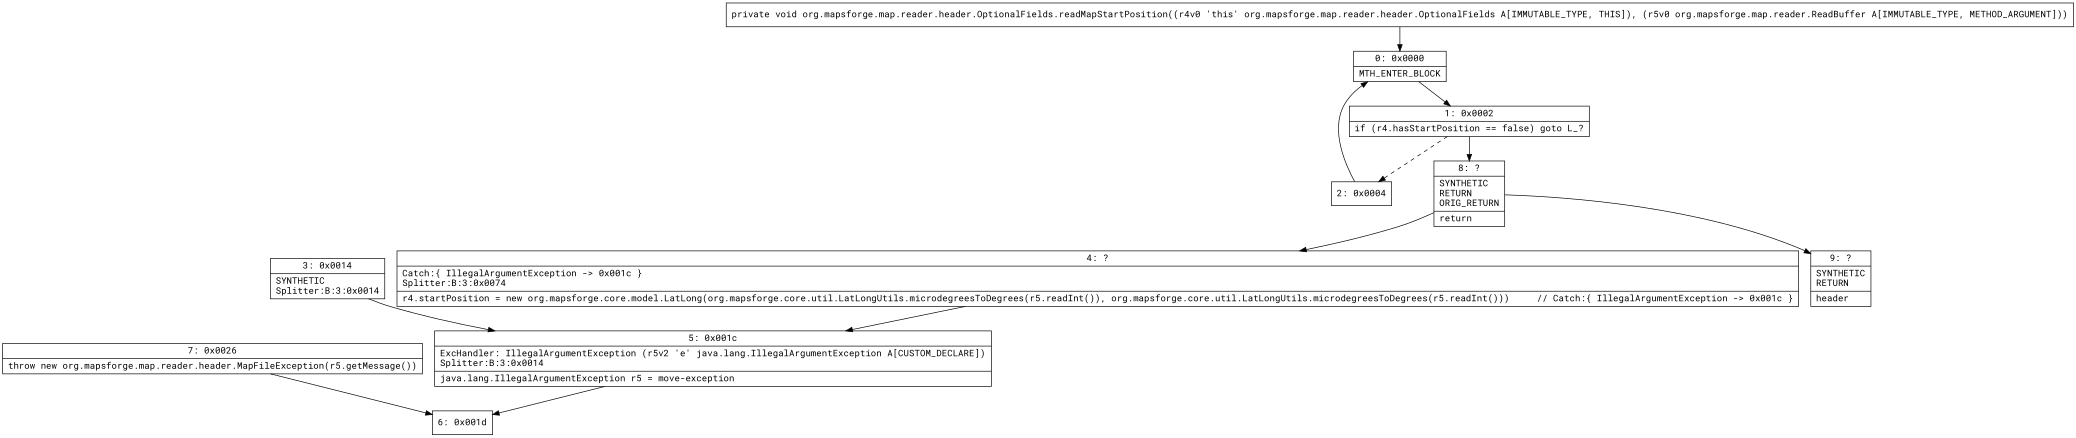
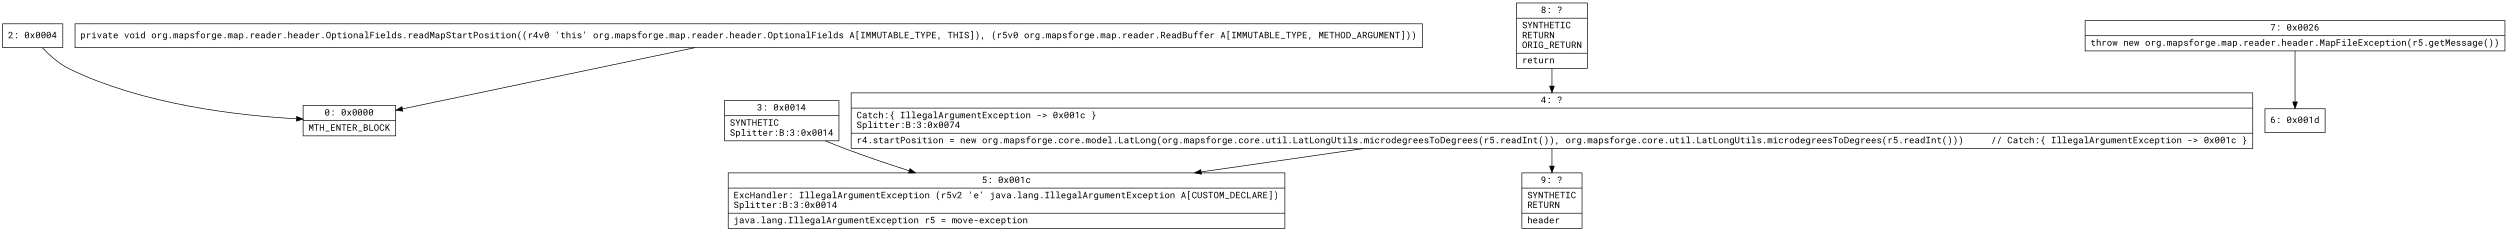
node "1: 0x0002": removed
edge "8: ?" -> "9: ?": now "4: ?" -> "9: ?"
edge "5: 0x001c" -> "6: 0x001d": removed
